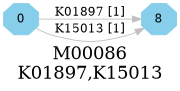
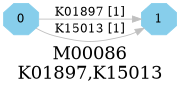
node "8": label "8" -> "1"
